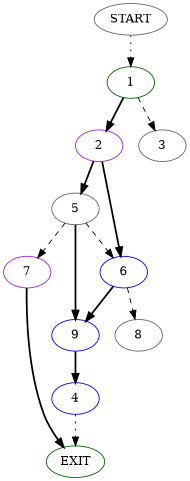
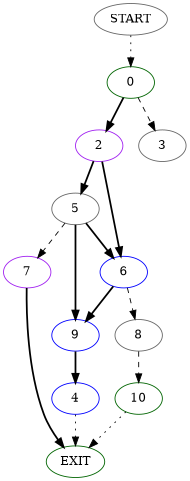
node "1": label "1" -> "0"
edge "5" -> "6": style dashed -> bold
node "10": added
